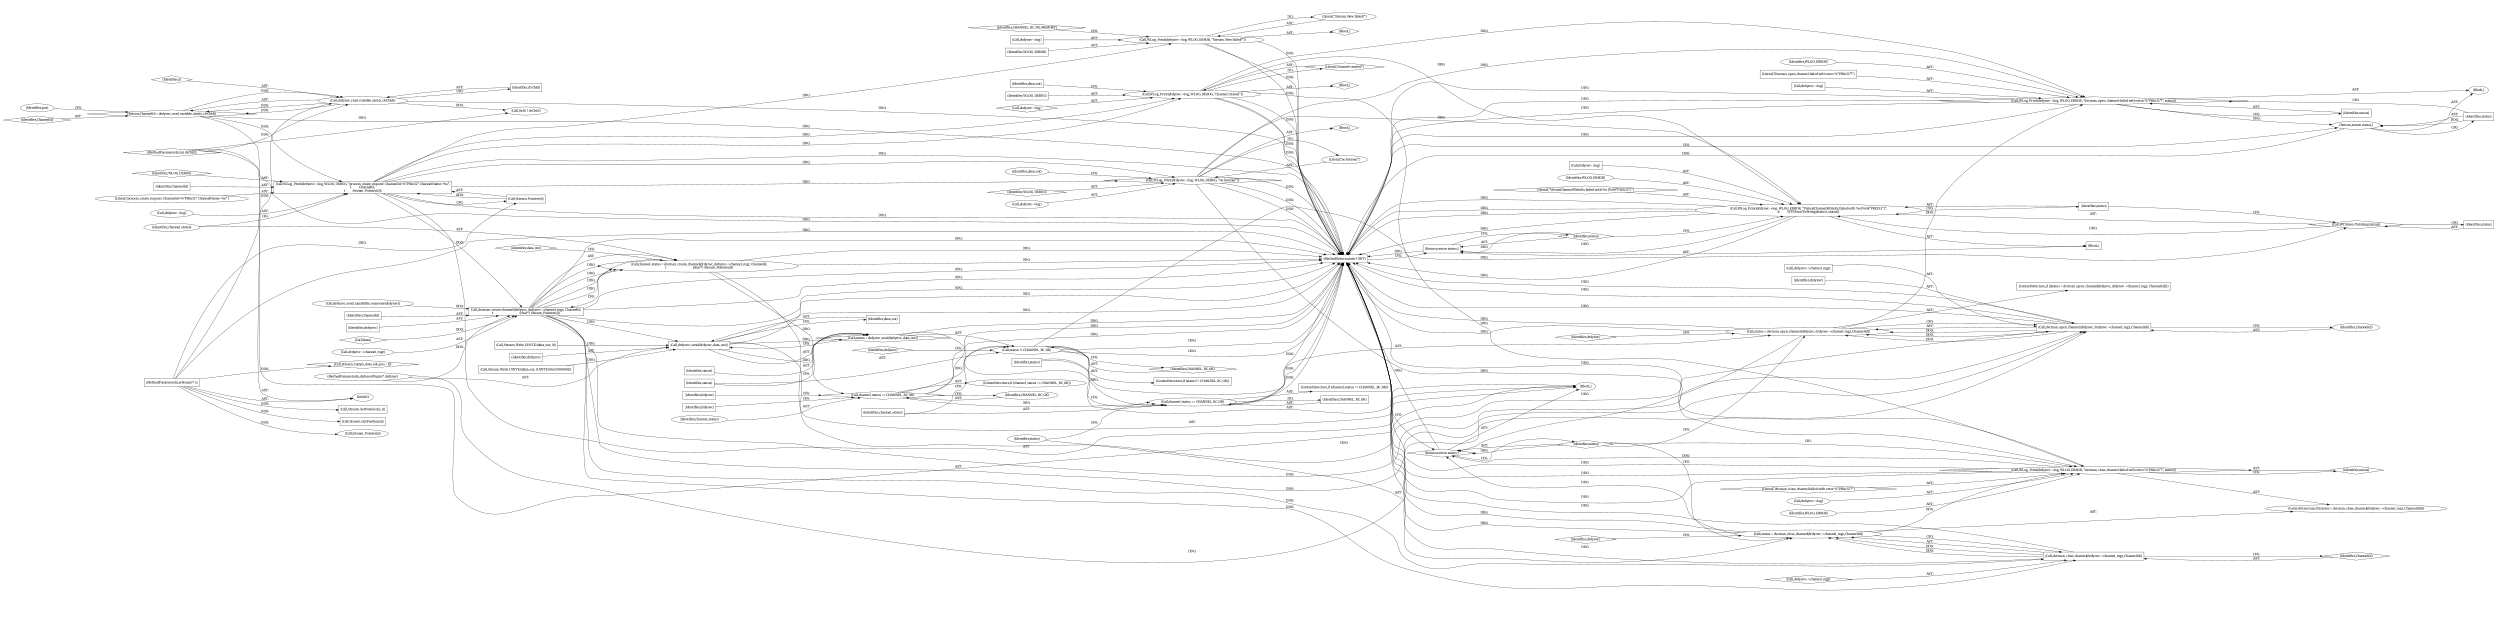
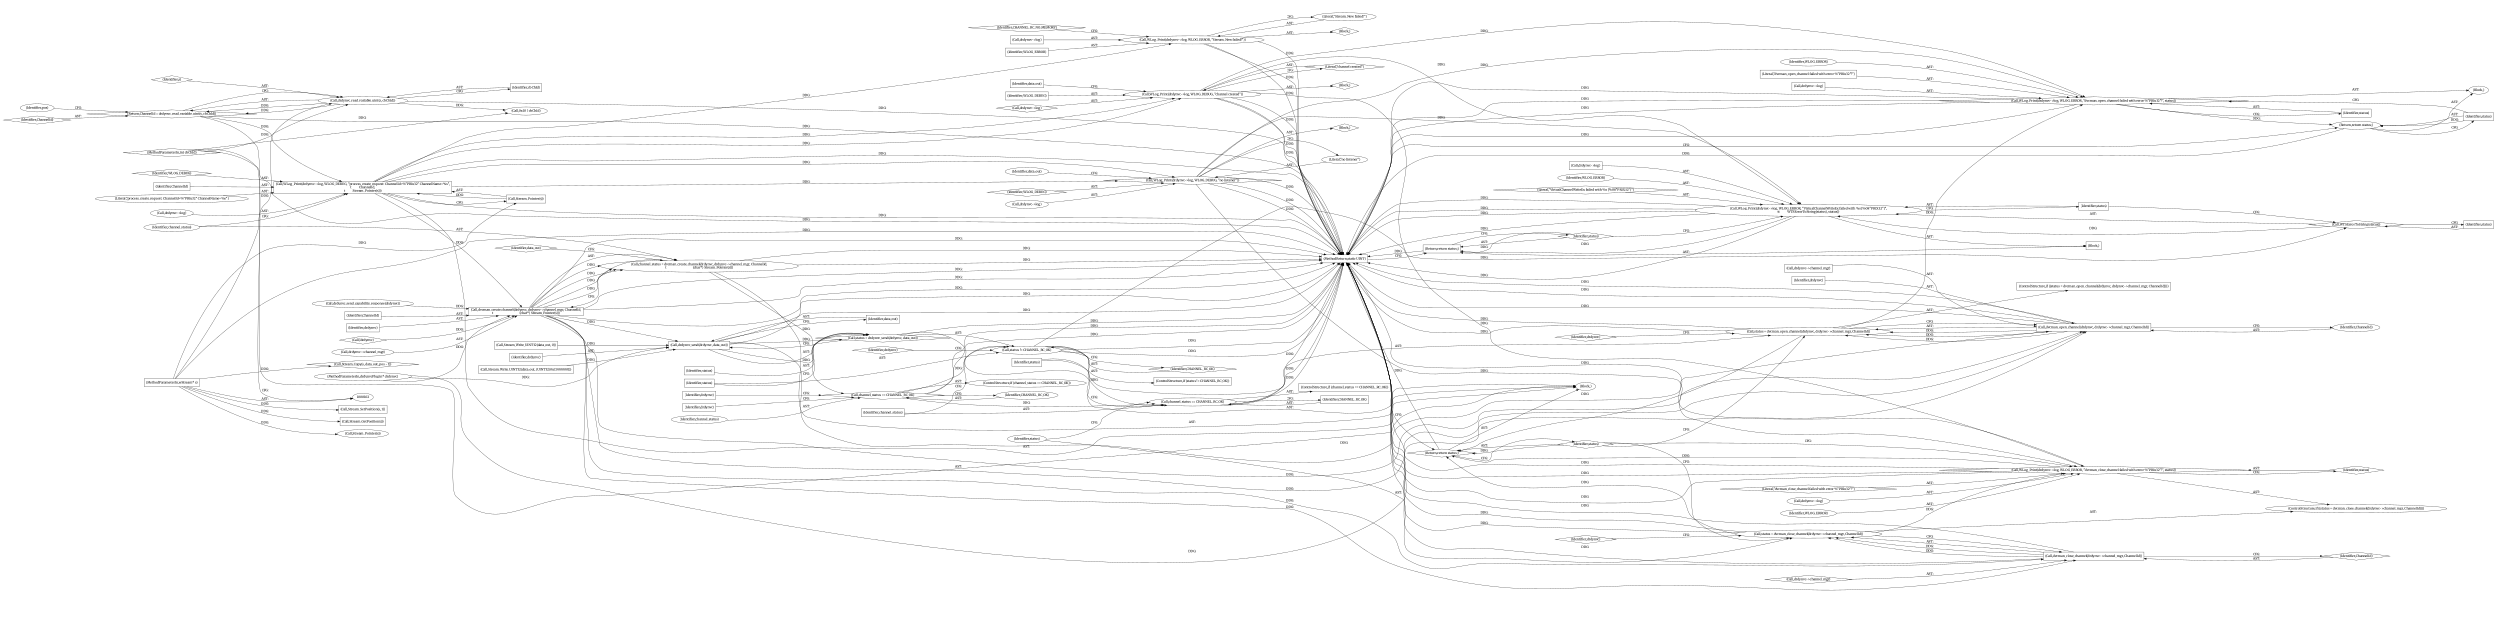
edge "(Return,ChannelId = drdynvc_read_variable_uint(s, cbChId))" -> "(Call,drdynvc_read_variable_uint(s, cbChId))": label "DDG: " -> "CFG: "
node "(Call,!data)": label "(Call,!data)" -> "(Call,!drdynvc)"
edge "(MethodParameterIn,drdynvcPlugin* drdynvc)" -> "(Call,drdynvc_send(drdynvc, data_out))": label "AST: " -> "DDG: "
edge "(MethodParameterIn,int cbChId)" -> "1000102": label "AST: " -> "CFG: "
